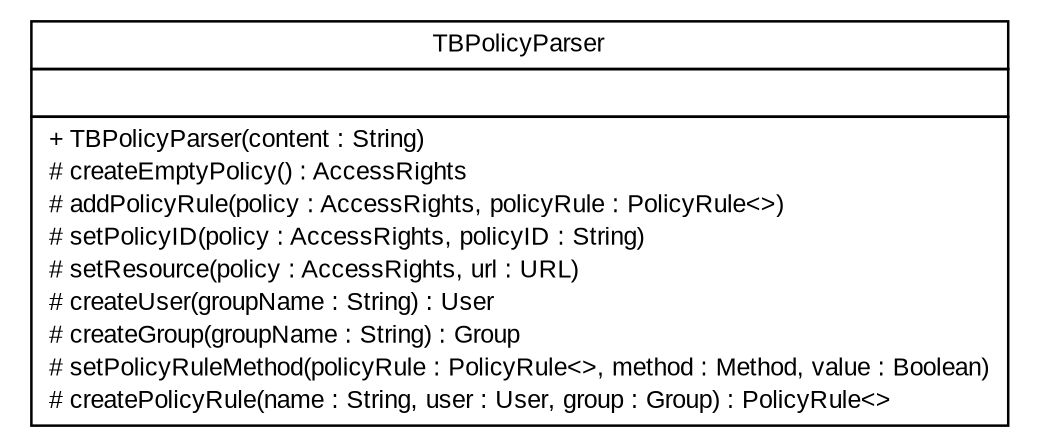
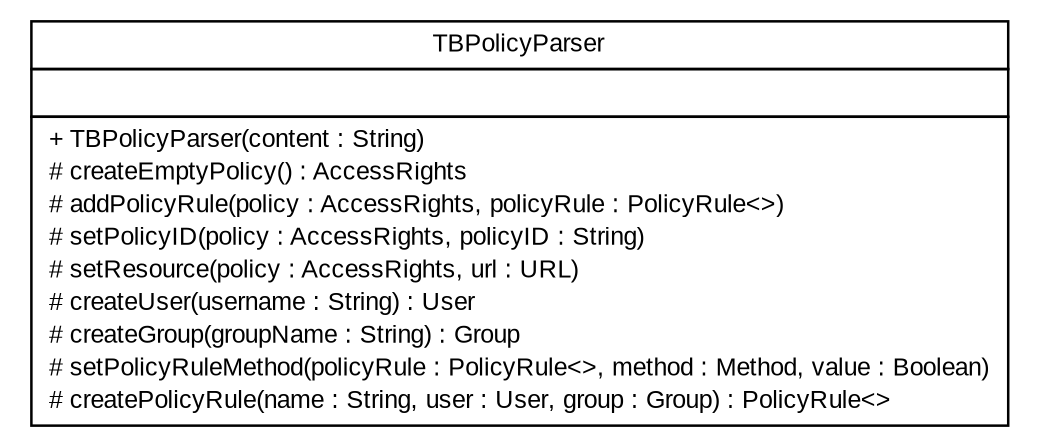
node "TBPolicyParser": text "# createUser(groupName : String) : User" -> "# createUser(username : String) : User"
